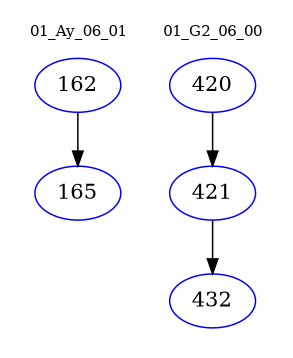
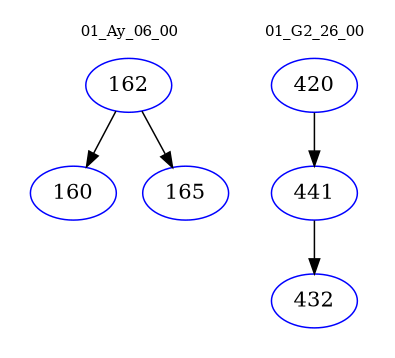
cluster "01_Ay_06_01": label "01_Ay_06_01" -> "01_Ay_06_00"
cluster "01_G2_06_00": label "01_G2_06_00" -> "01_G2_26_00"
node "160": added
node "421": label "421" -> "441"
